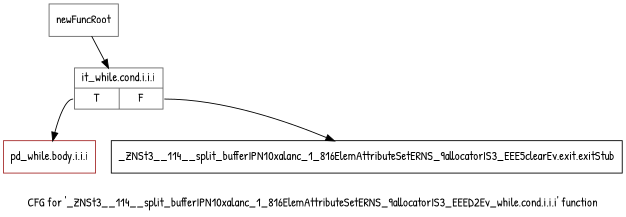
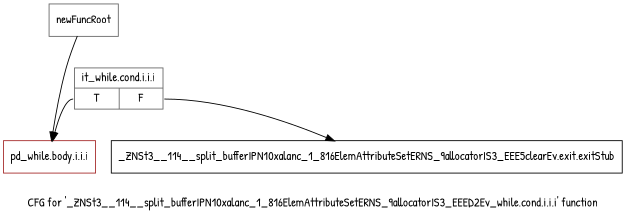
edge "newFuncRoot" -> "it_while.cond.i.i.i": now "newFuncRoot" -> "pd_while.body.i.i.i"
